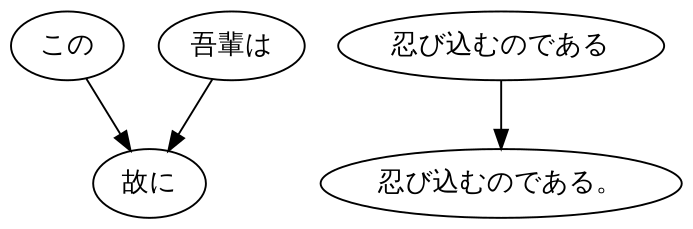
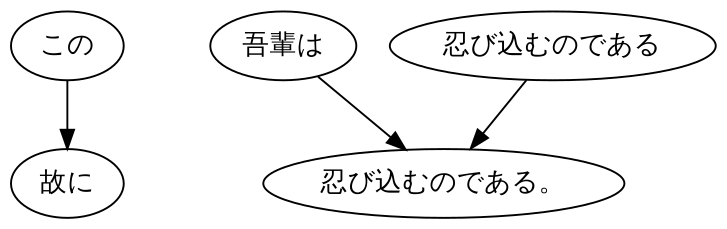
edge "吾輩は" -> "故に": now "吾輩は" -> "忍び込むのである。"
